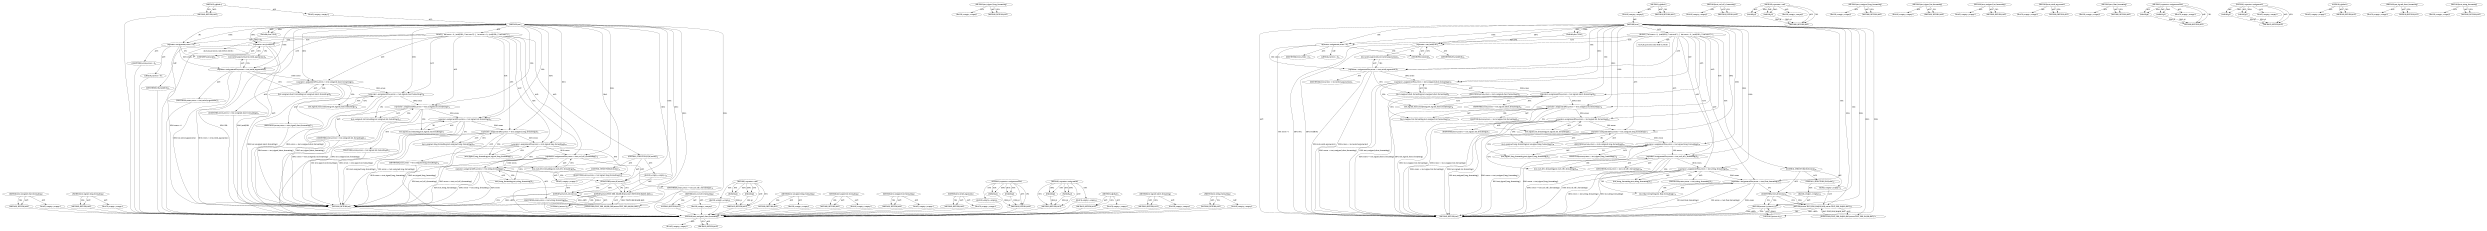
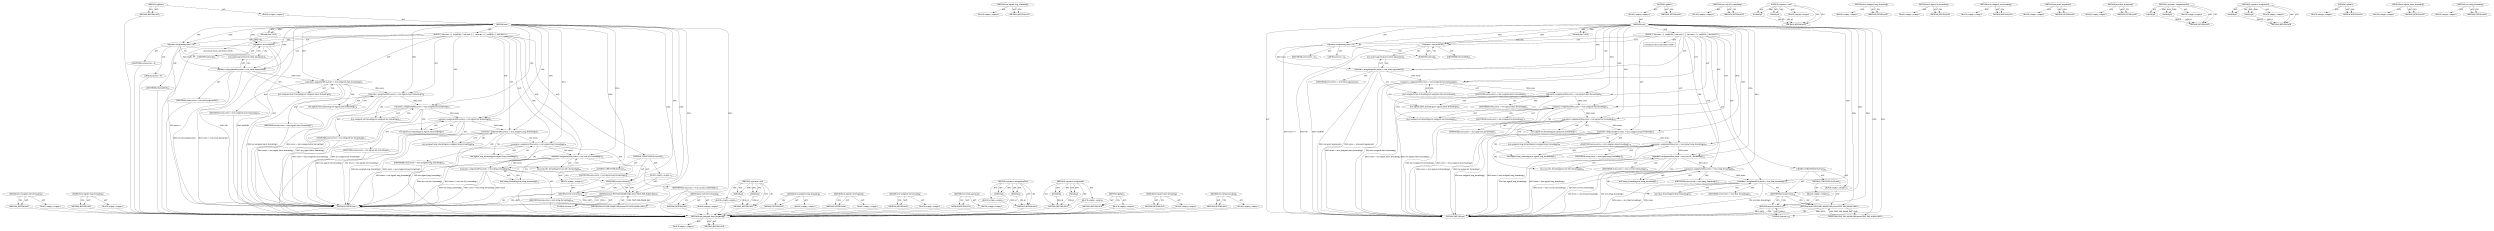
node "(IDENTIFIER,errors,errors += test_float_formatting())": added
